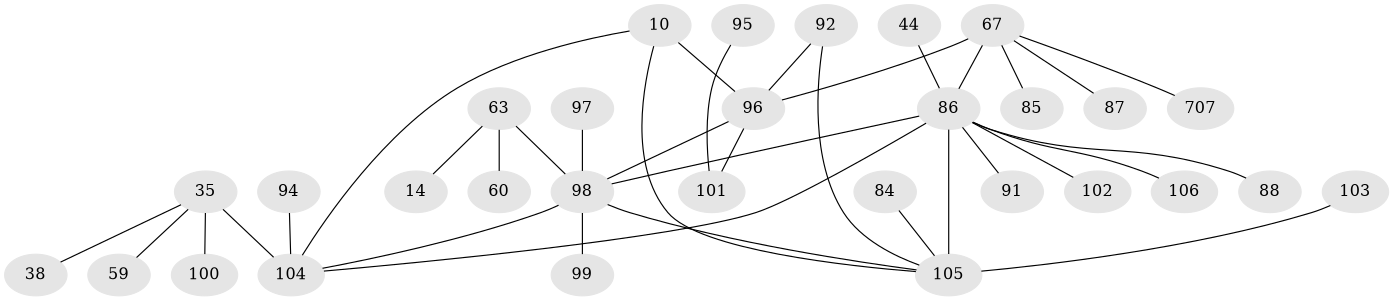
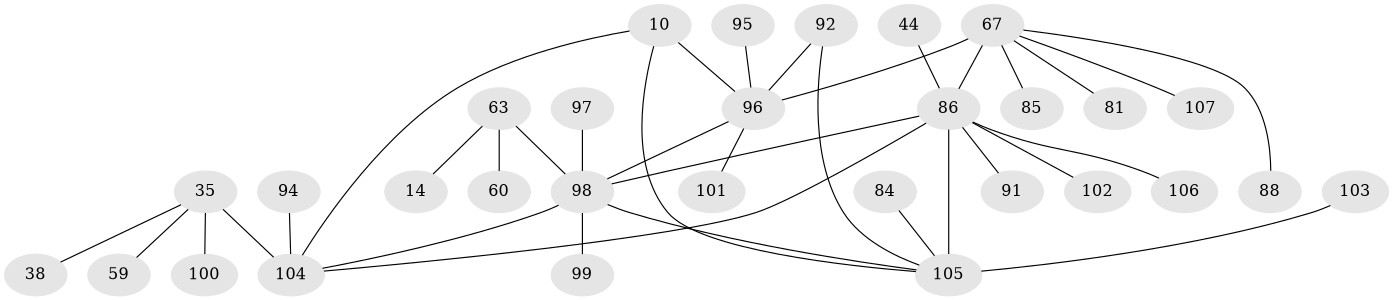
edge "95" -- "101": now "95" -- "96"
node "87": label "87" -> "81"
node "707": label "707" -> "107"
edge "86" -- "88": now "67" -- "88"
